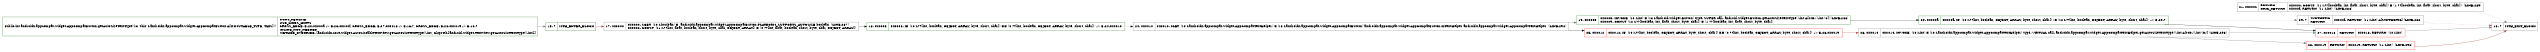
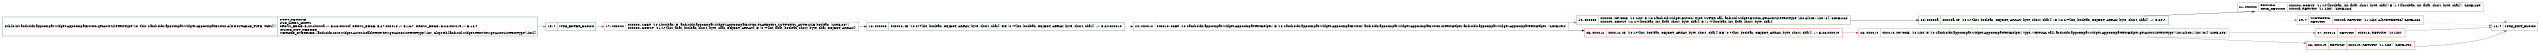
edge "20: 0x000a" -> "27: 0x0018": now "20: 0x000a" -> "21: 0x000c"
